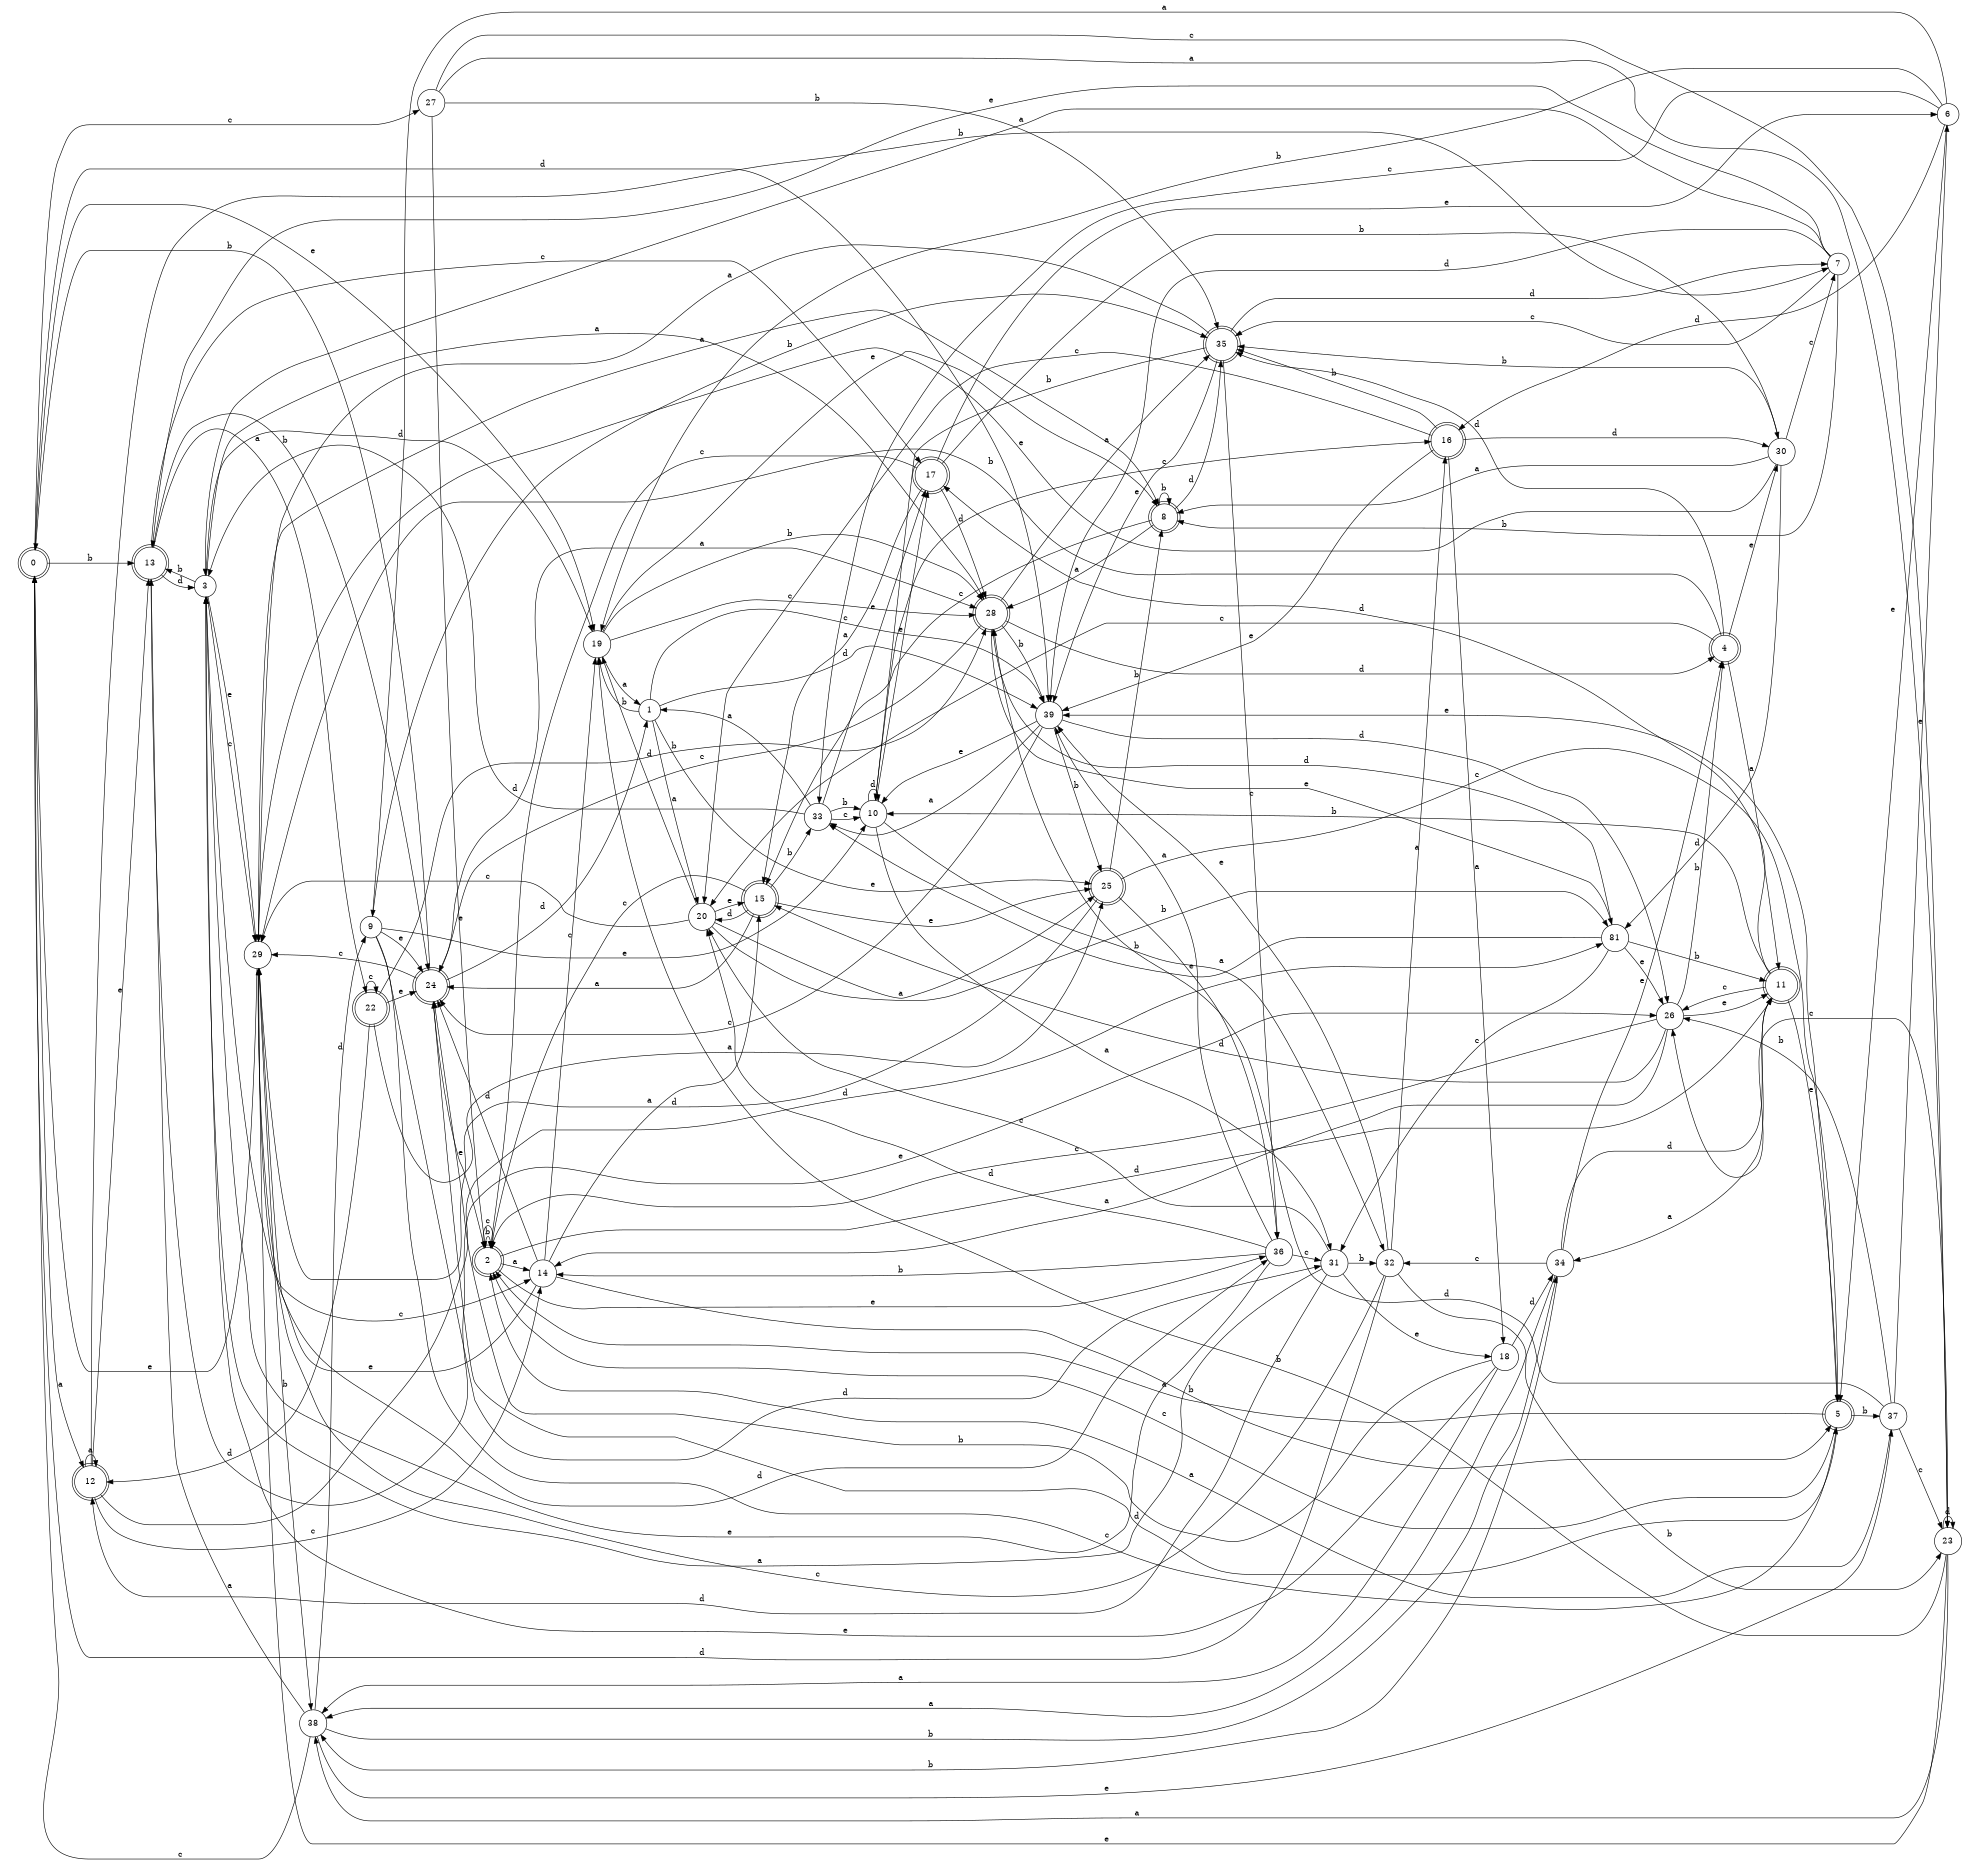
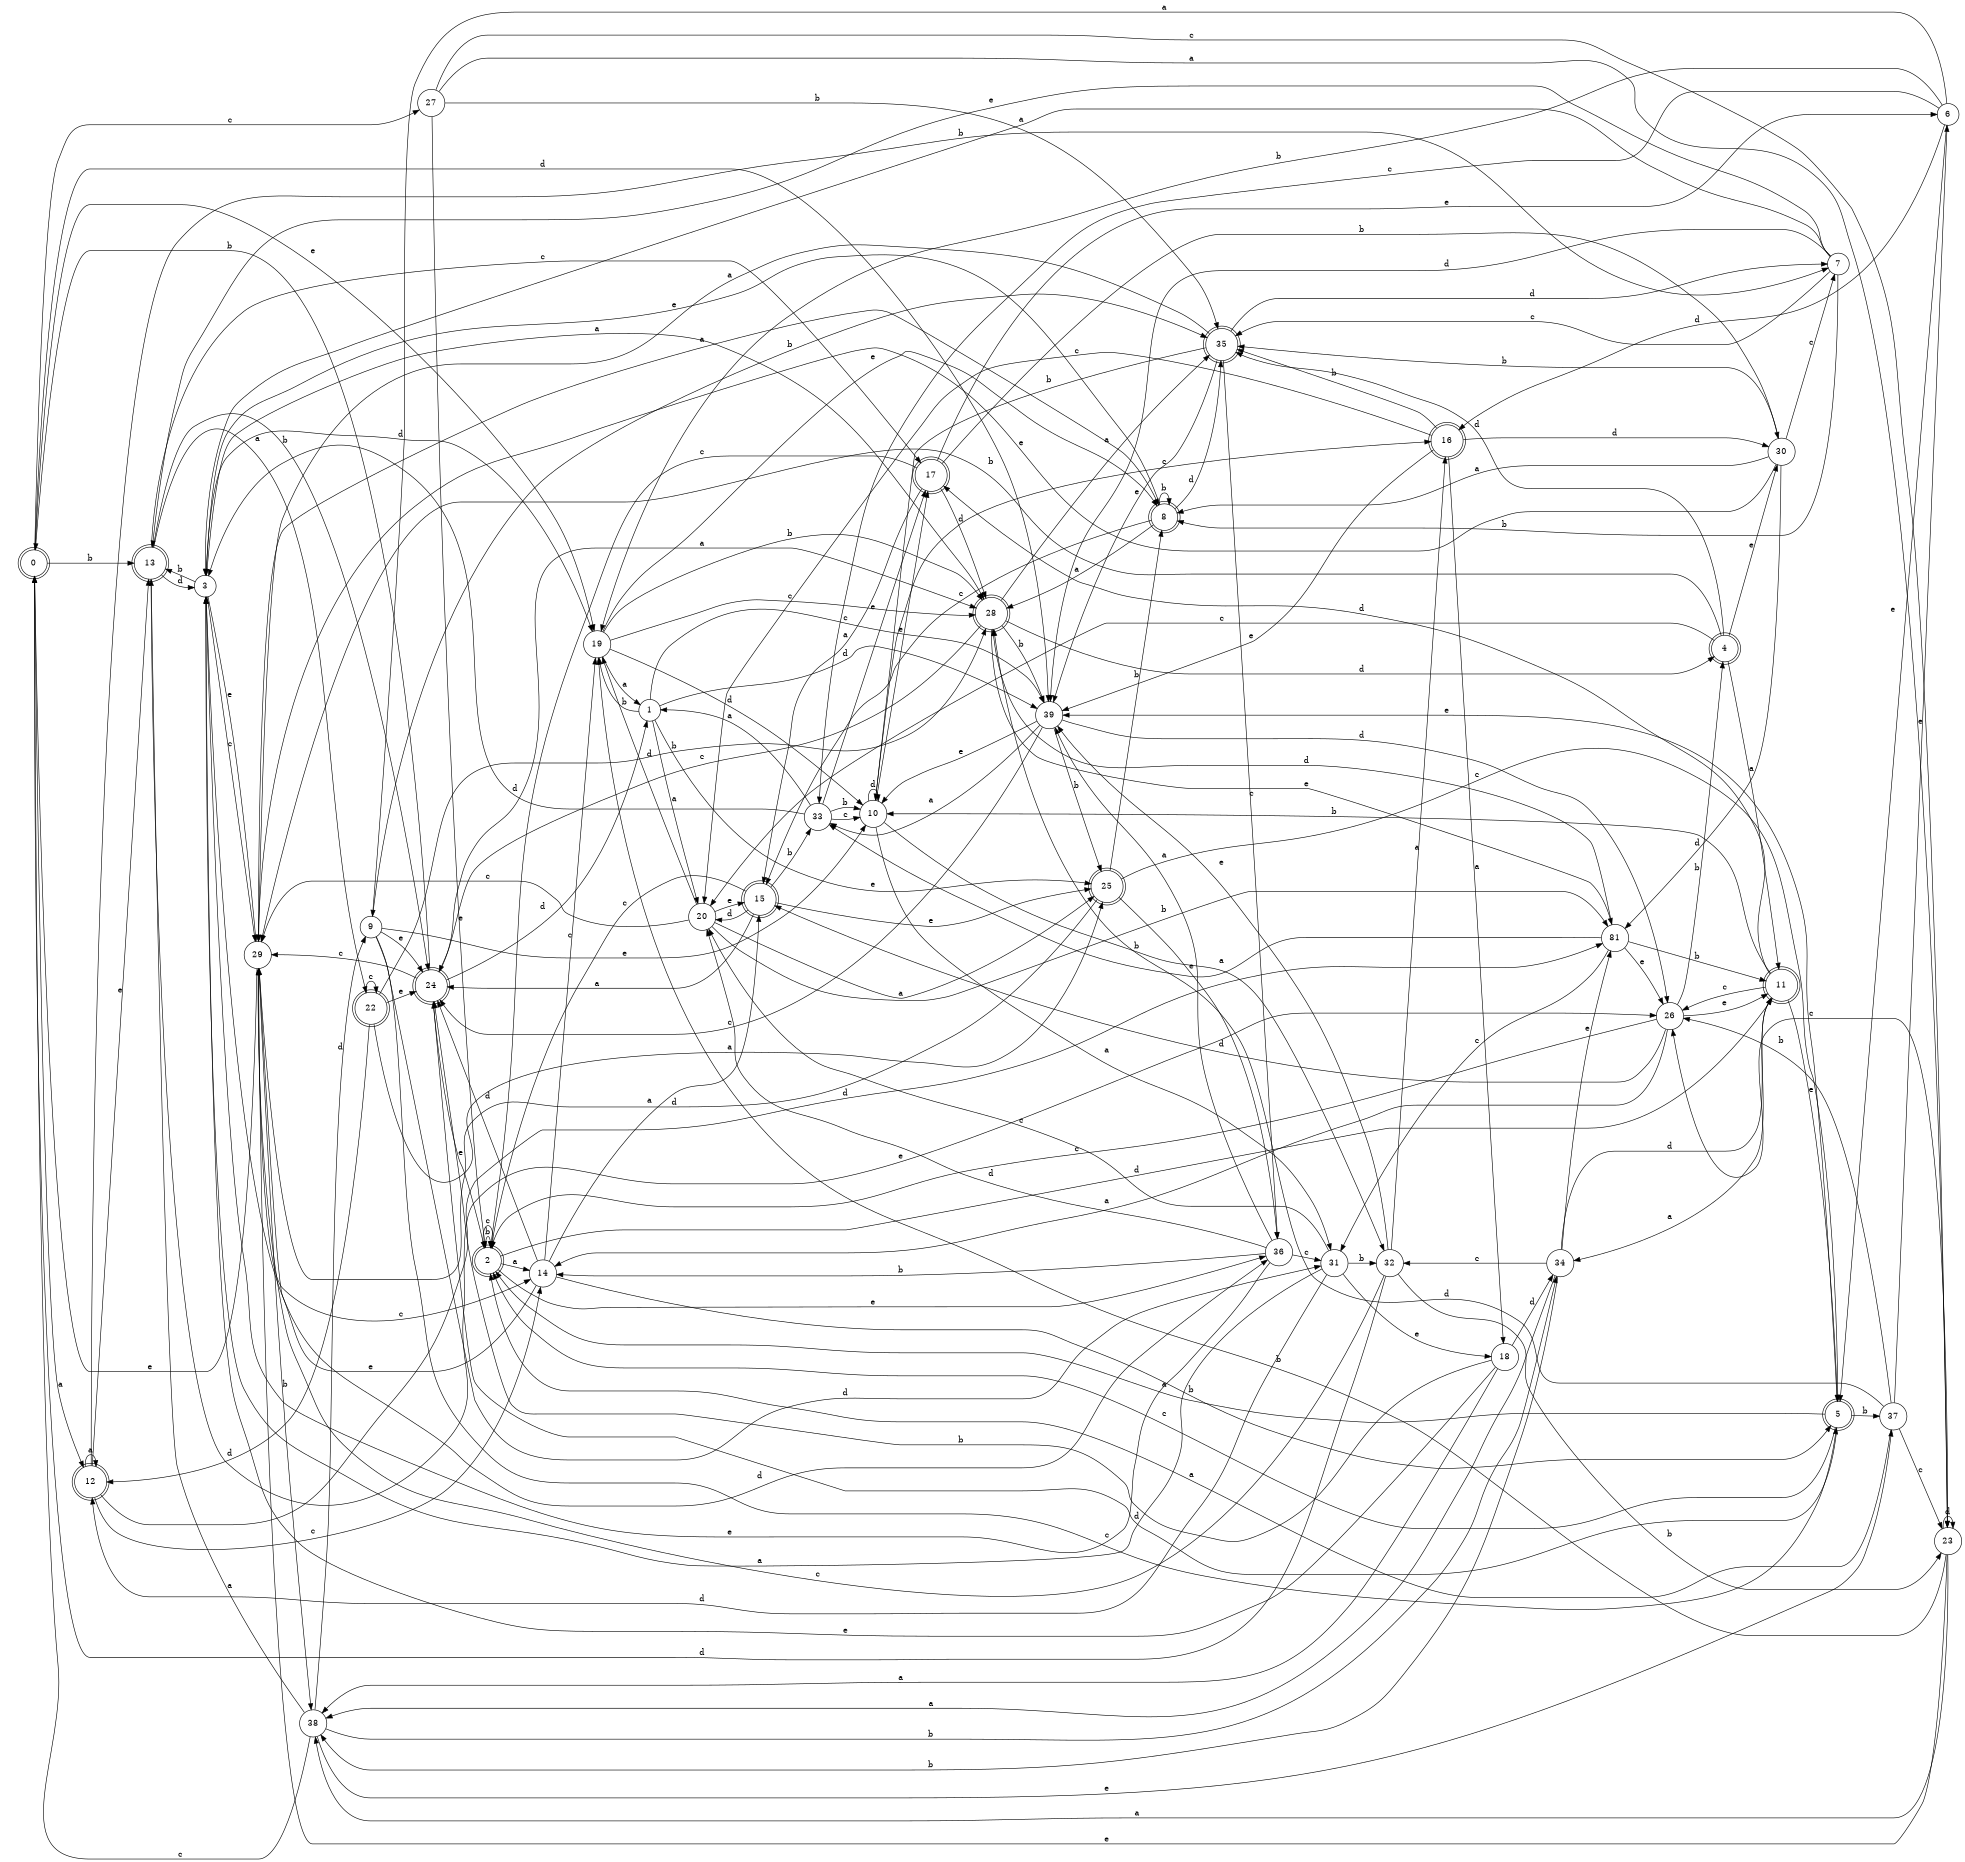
edge "8" -> "3": added, label "e"
edge "19" -> "10": added, label "d"
edge "34" -> "4": now "34" -> "81"
